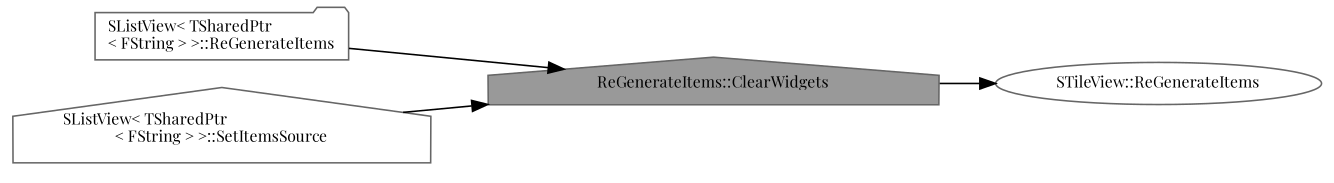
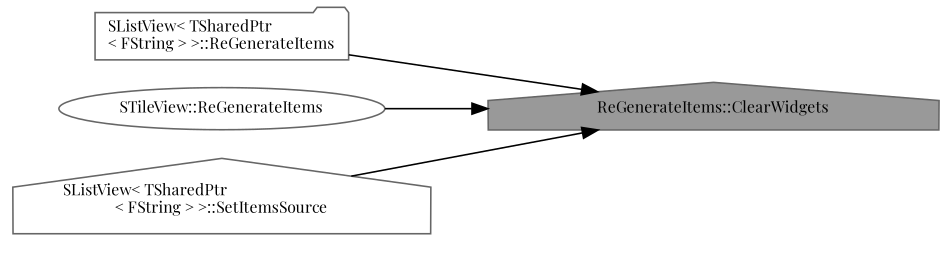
edge "ReGenerateItems::ClearWidgets" -> "STileView::ReGenerateItems": reversed
